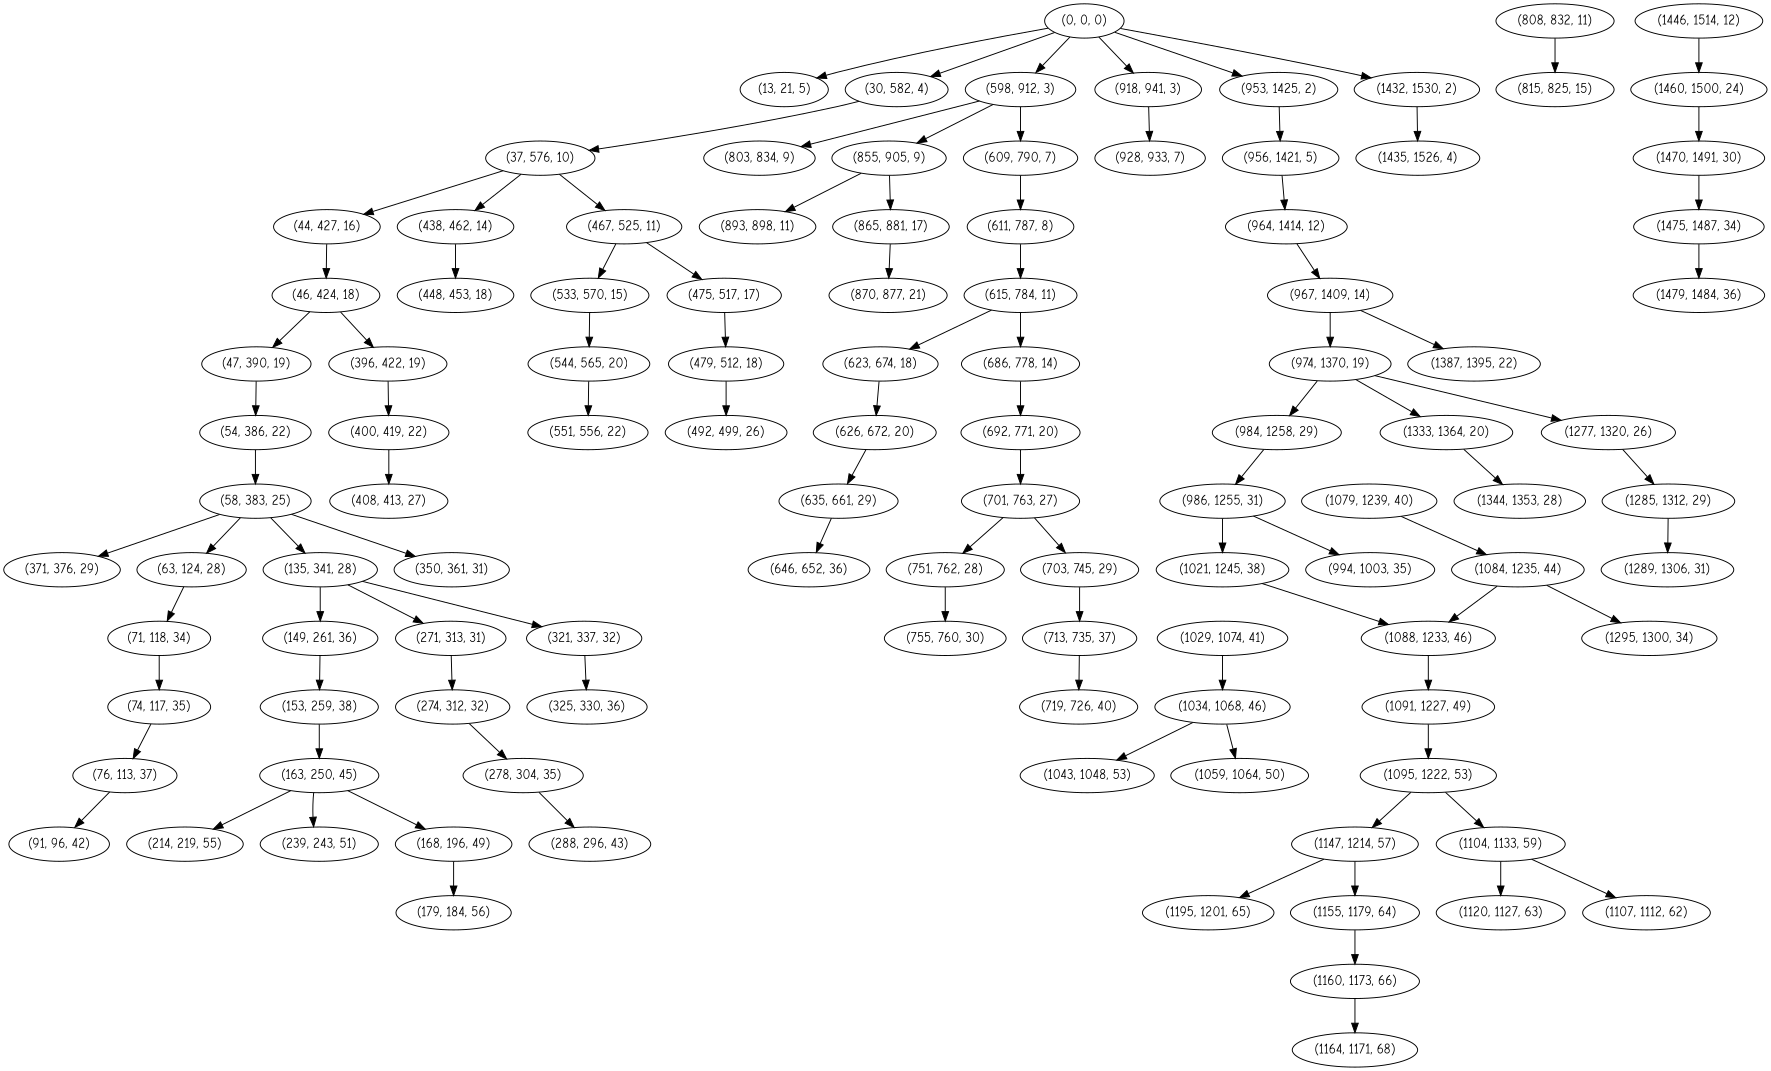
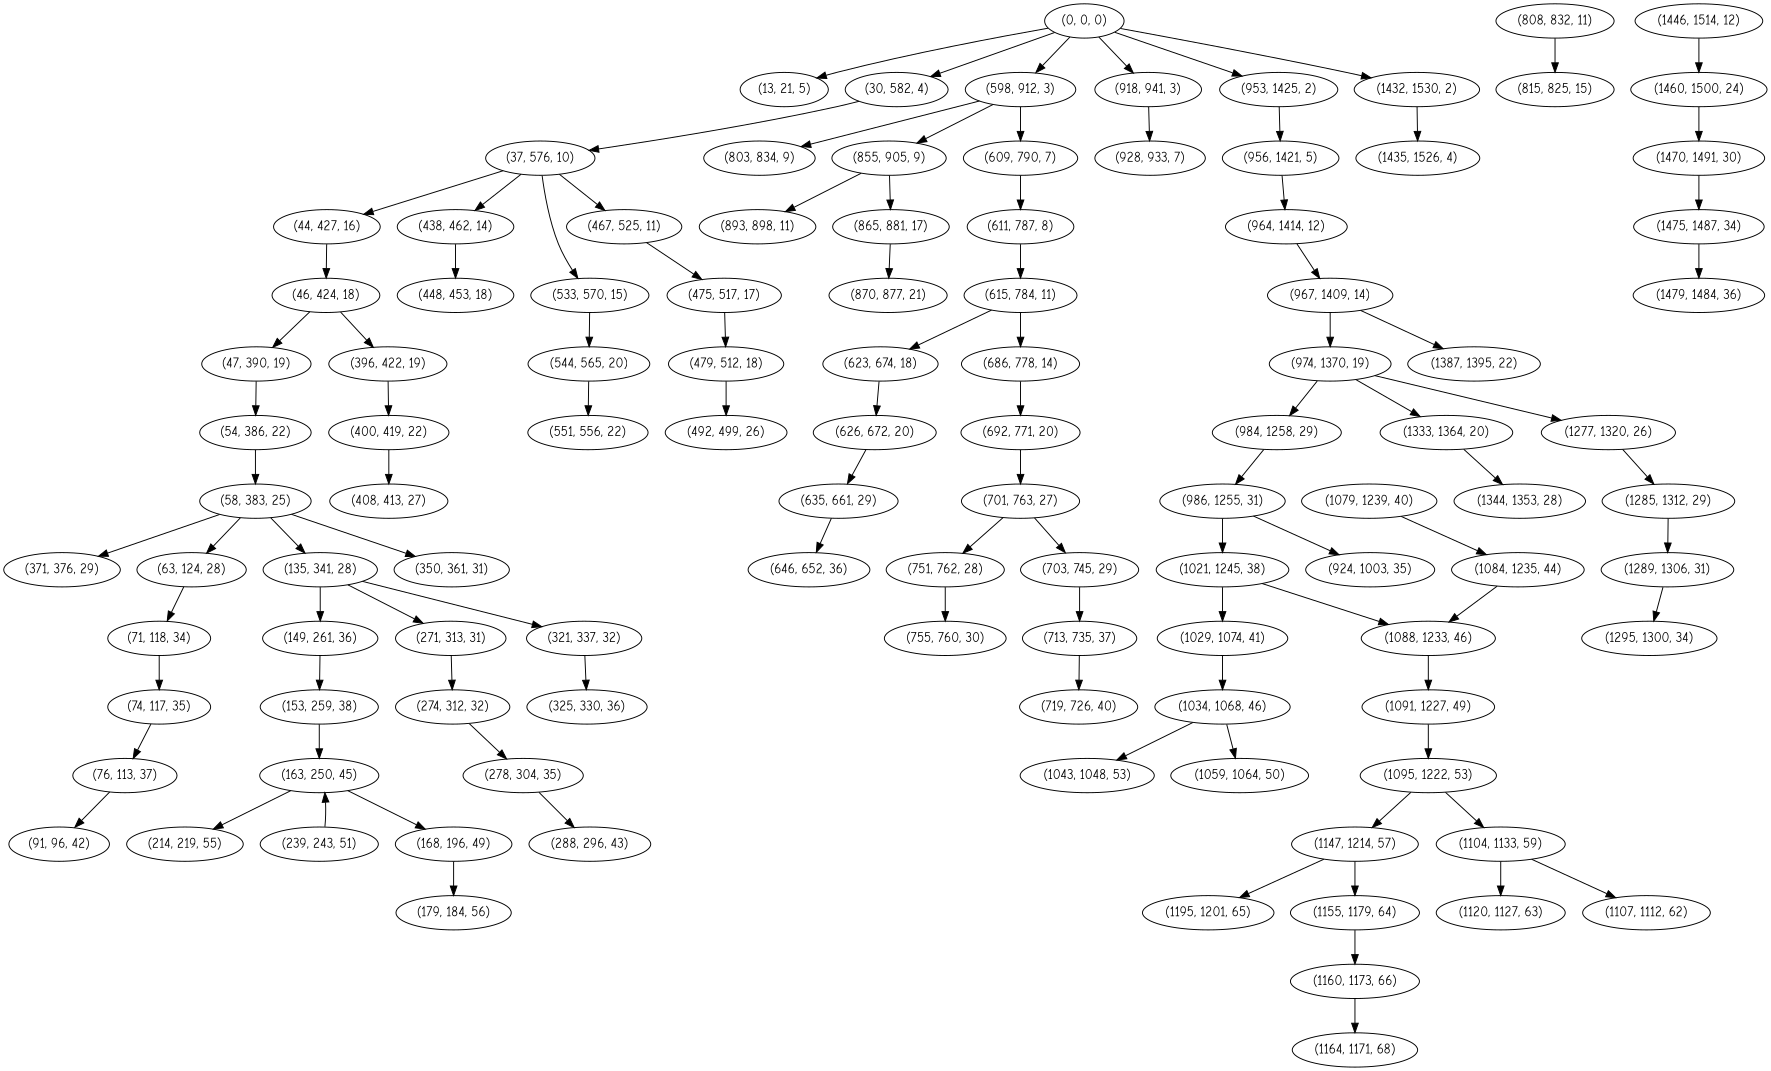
edge "(467, 525, 11)" -> "(533, 570, 15)": now "(37, 576, 10)" -> "(533, 570, 15)"
node "(994, 1003, 35)": label "(994, 1003, 35)" -> "(924, 1003, 35)"
edge "(1021, 1245, 38)" -> "(1029, 1074, 41)": added
edge "(1084, 1235, 44)" -> "(1295, 1300, 34)": now "(1289, 1306, 31)" -> "(1295, 1300, 34)"
edge "(163, 250, 45)" -> "(239, 243, 51)": reversed
